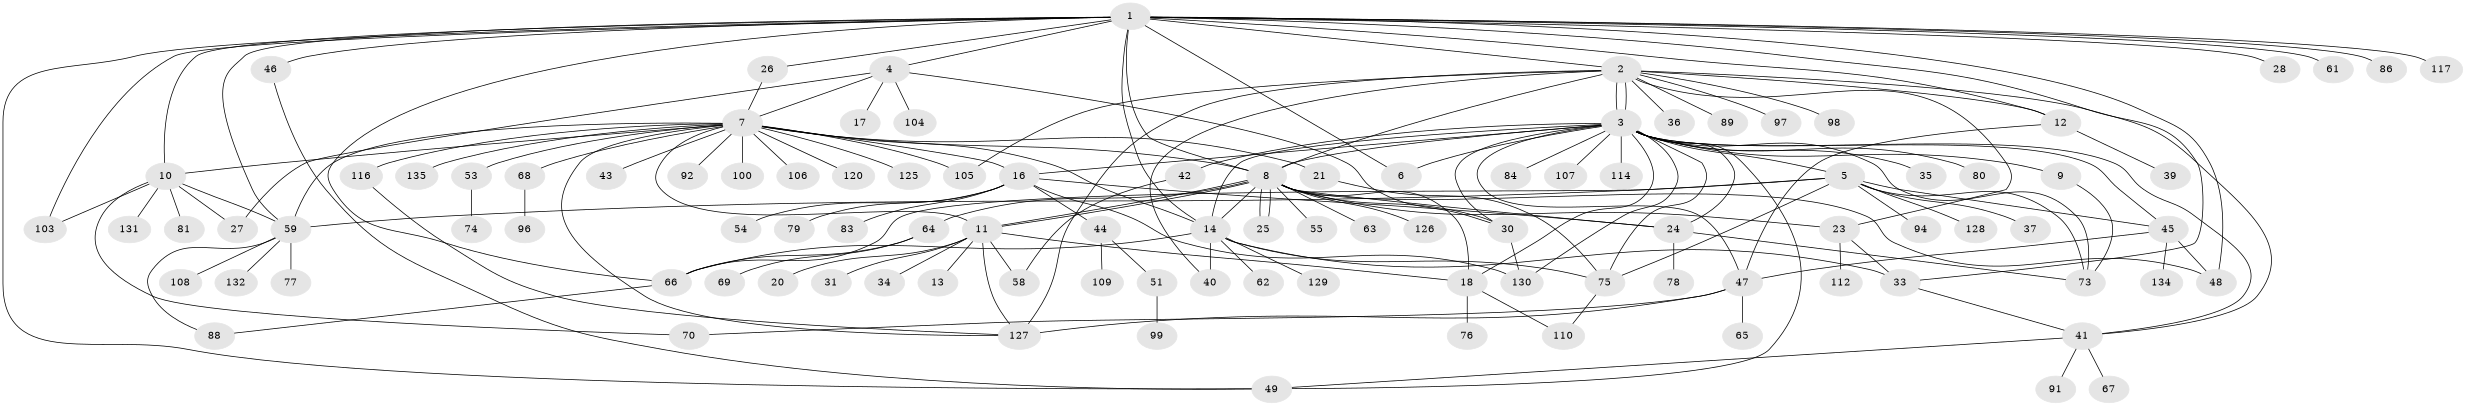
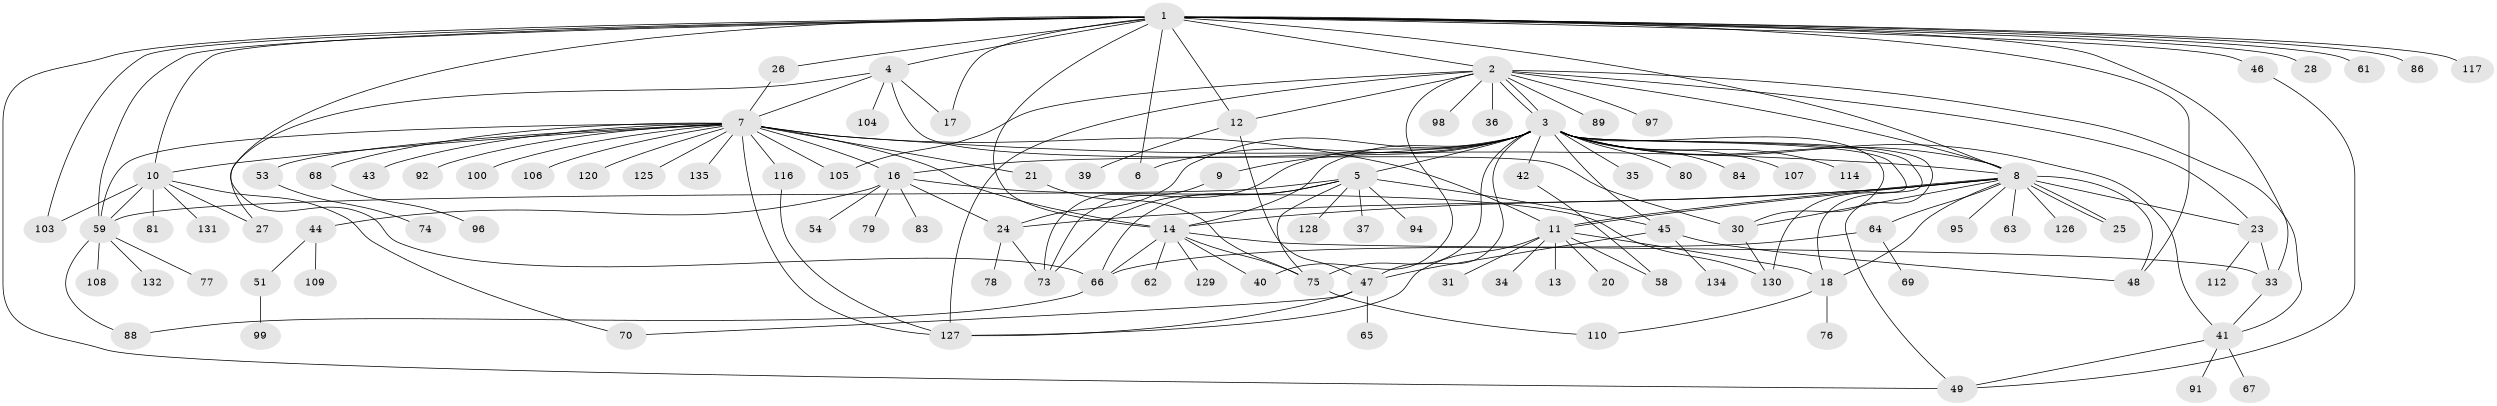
edge "1" -- "17": added
node "55": label "55" -> "95"
